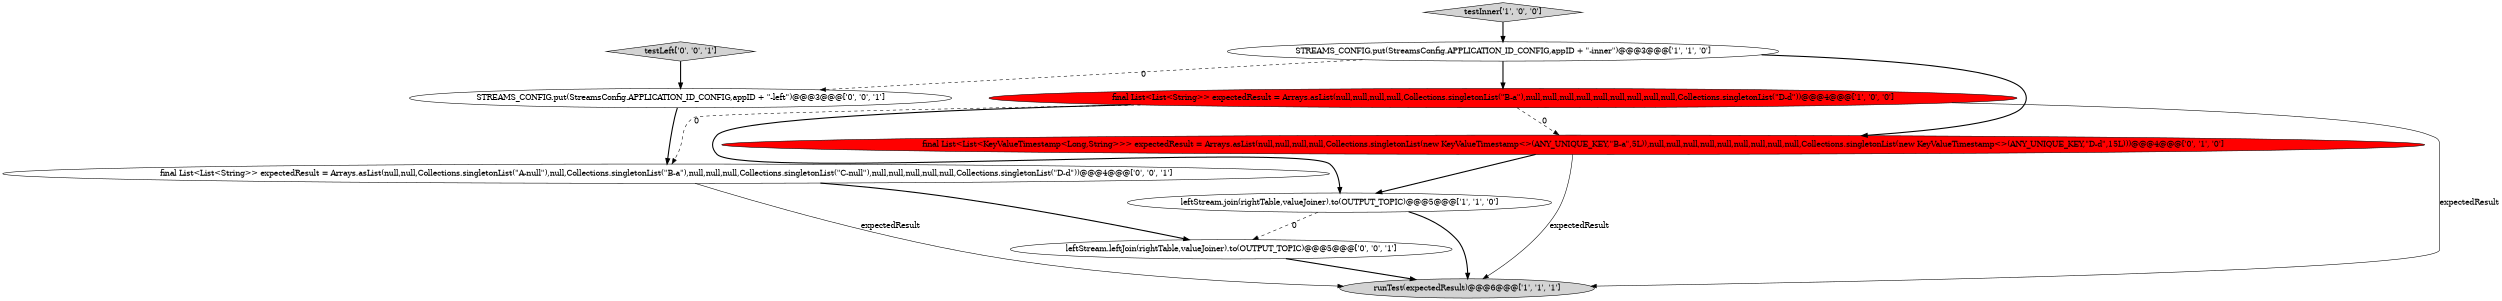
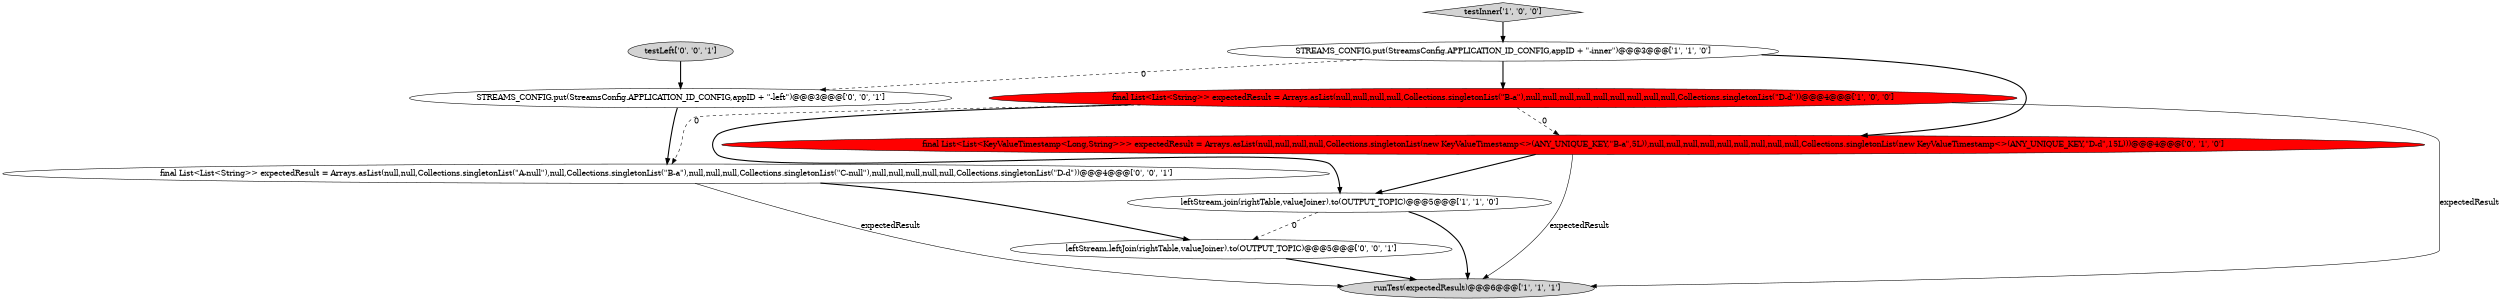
node "testLeft['0', '0', '1']": shape diamond -> ellipse
